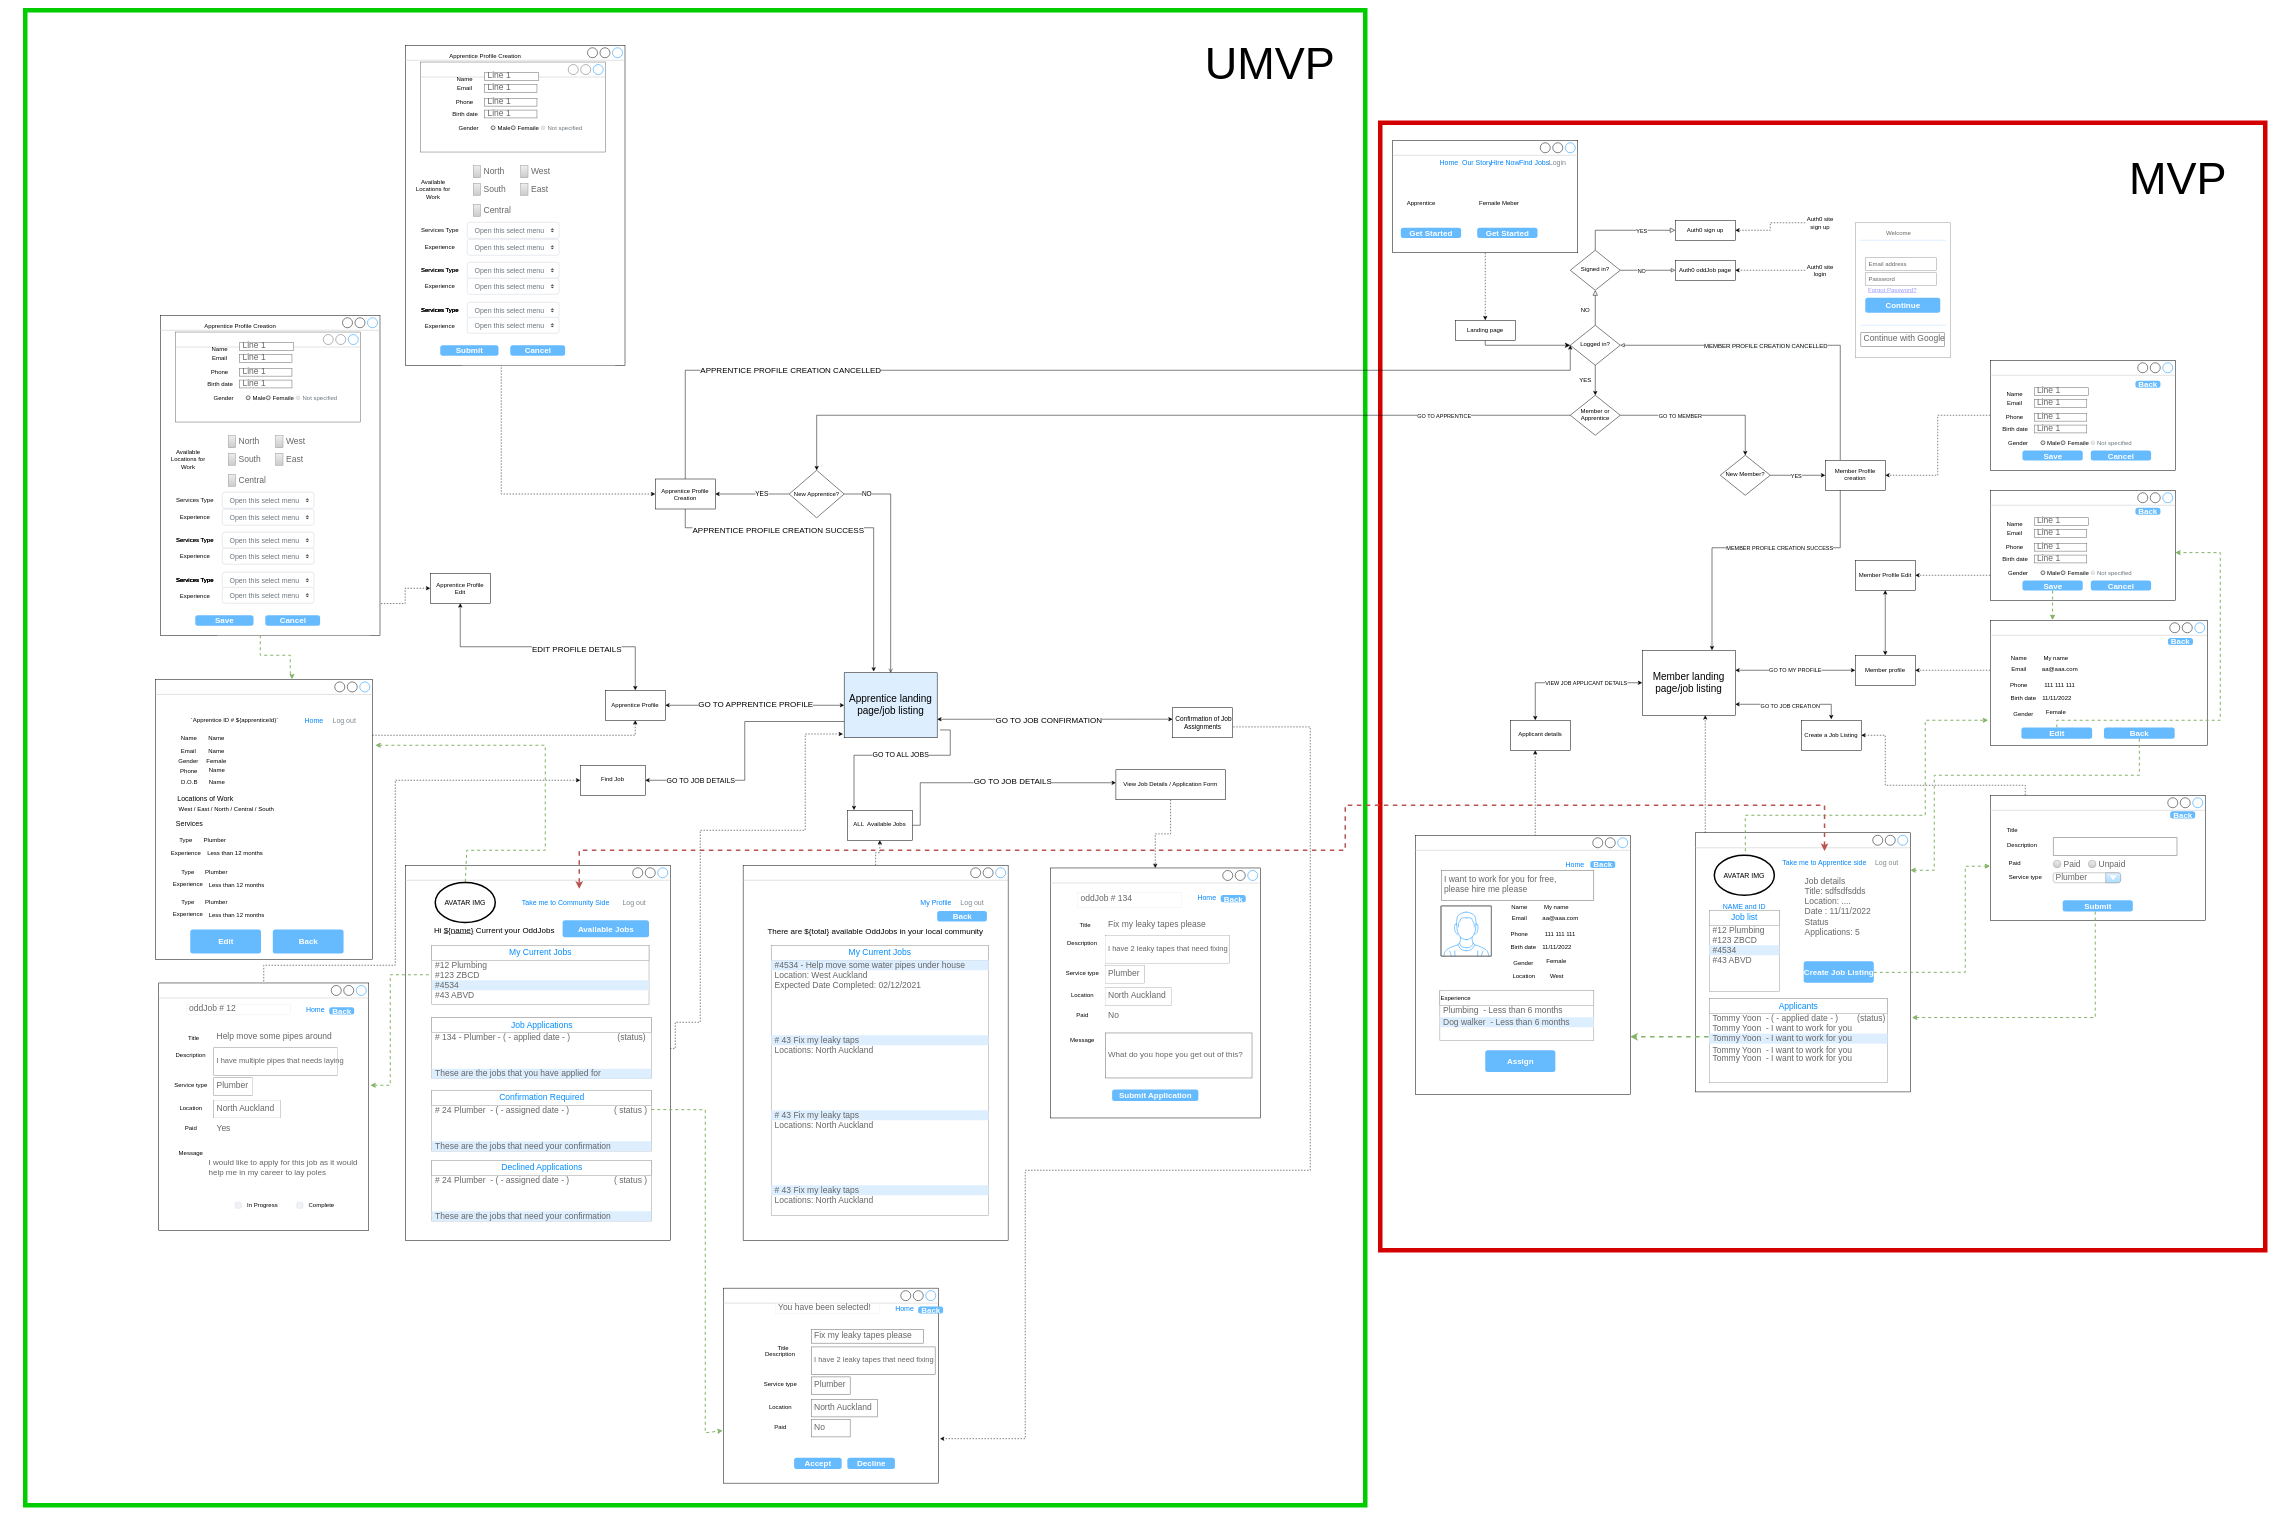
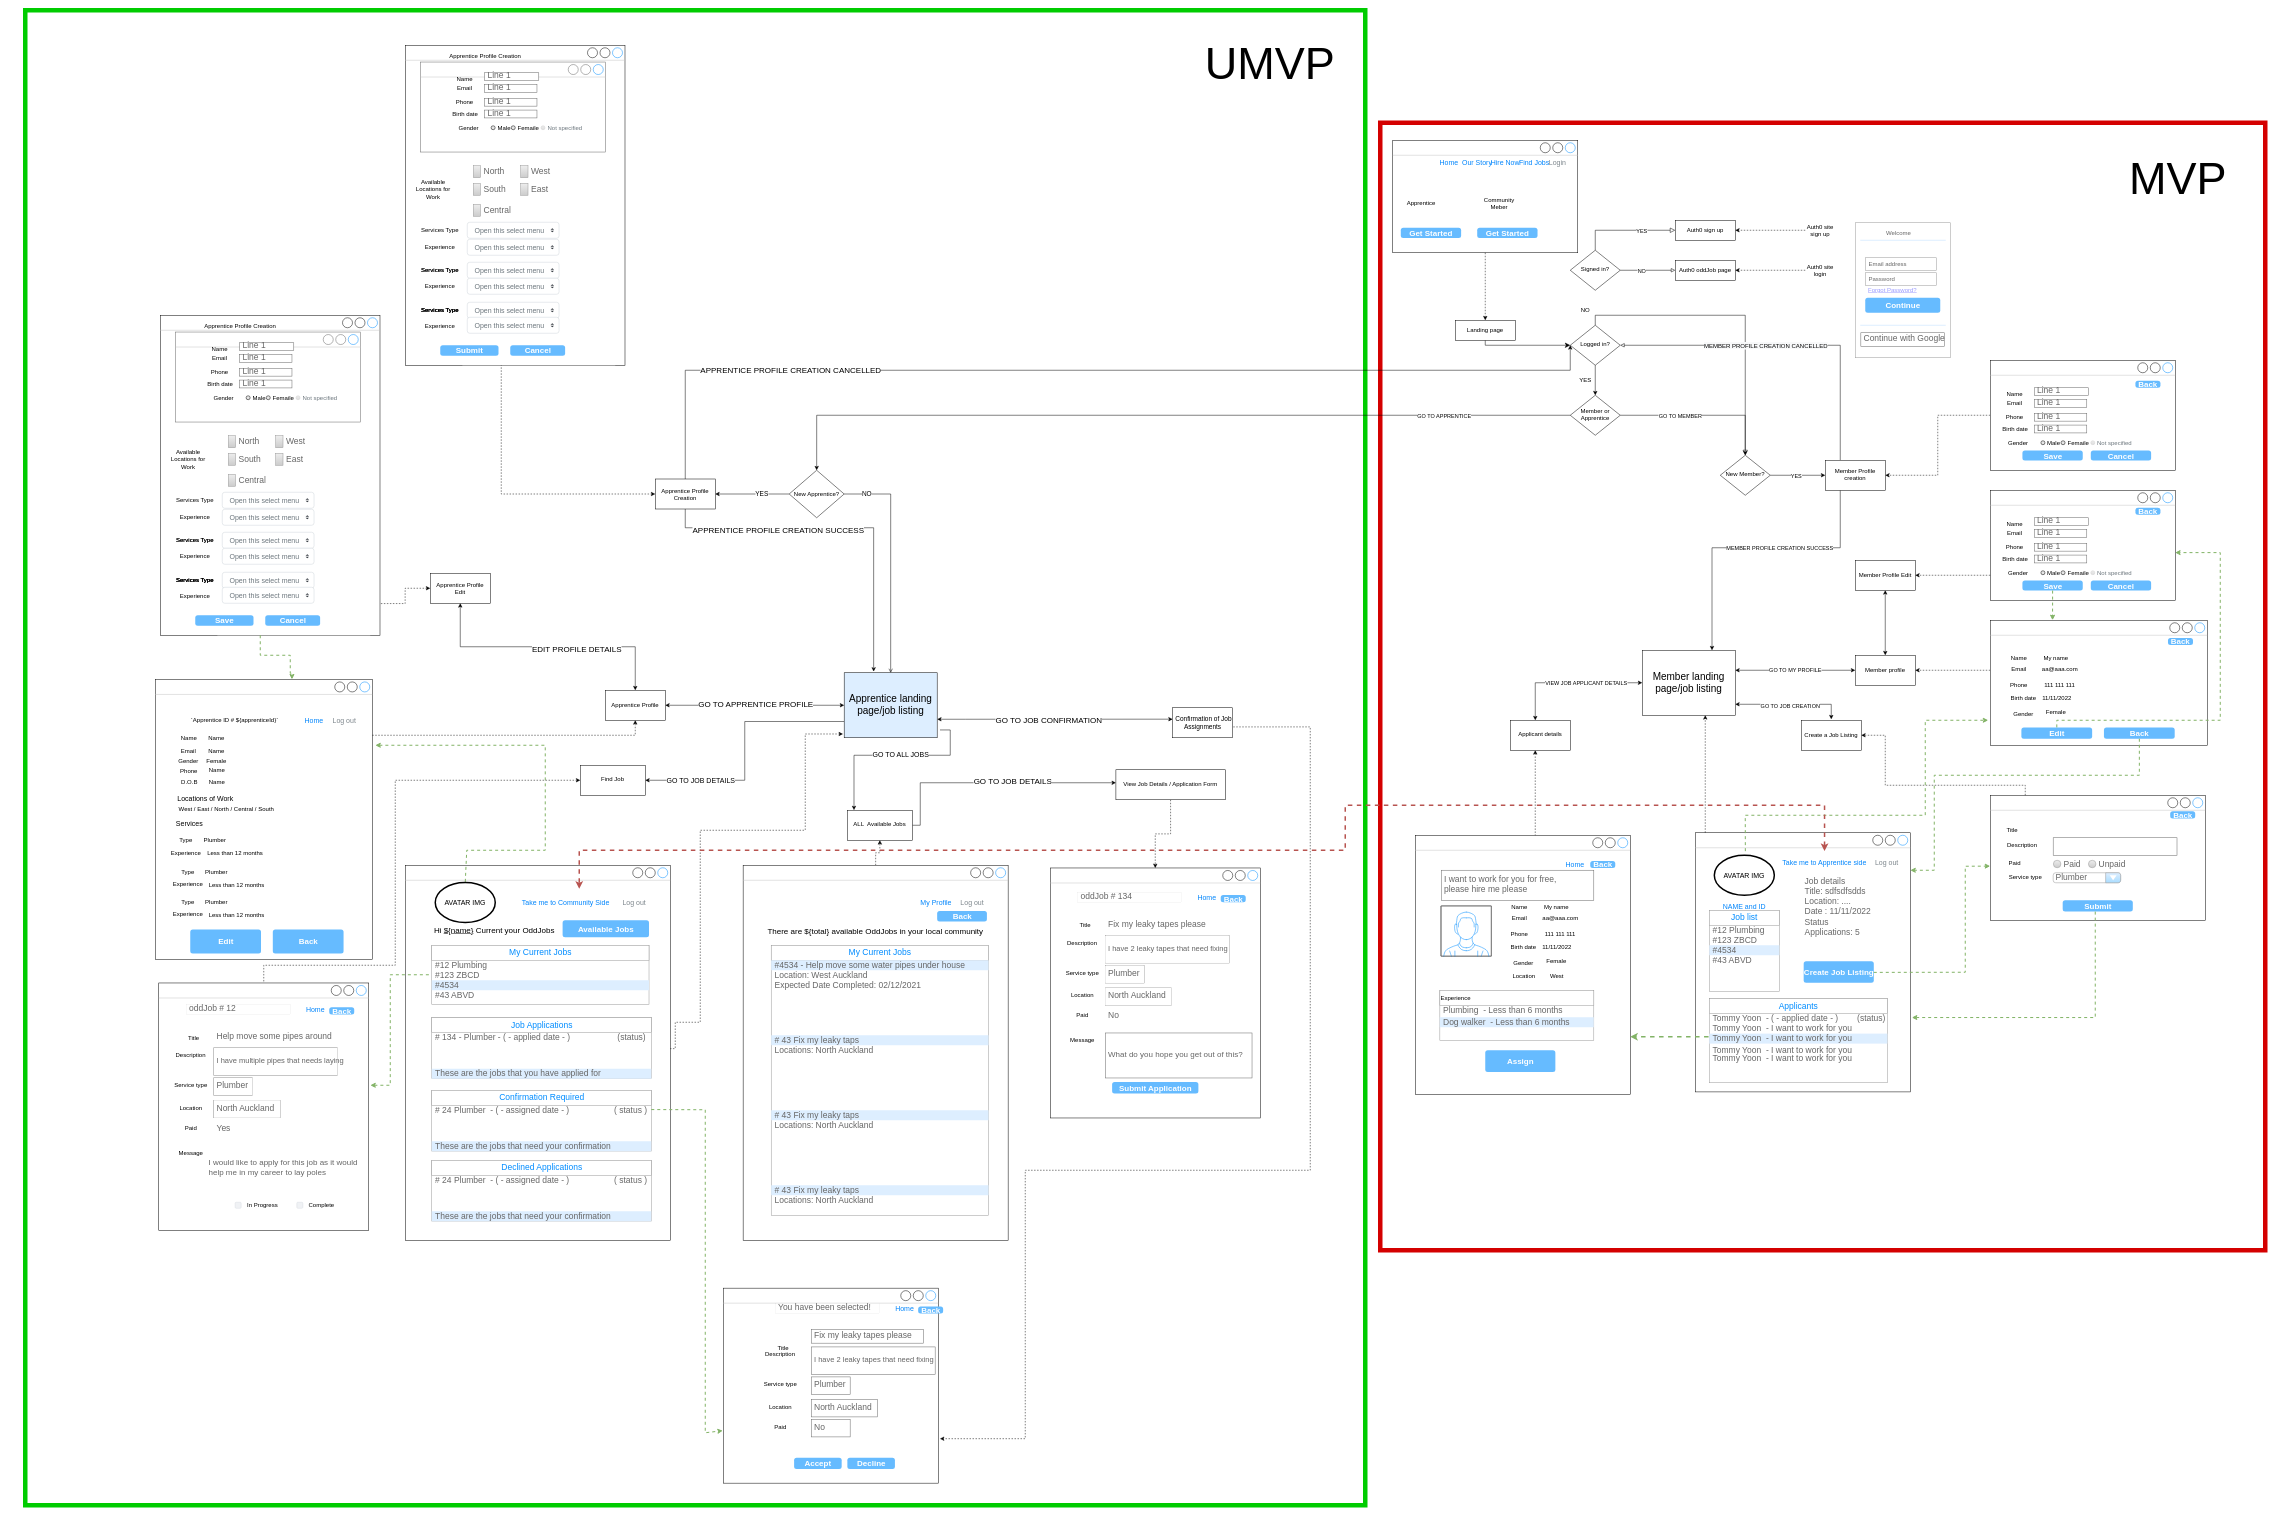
node "Femaile Meber": label "Femaile Meber" -> "Community Meber"
node "Auth0 site sign up": moved (1820, 223) -> (1820, 230)
edge "Logged in?" -> "Signed in?": now "Logged in?" -> "New Member?"
node "oddJob # 134": size 104x15 -> 104x10
node "Submit Application": moved (1155, 1095) -> (1155, 1088)
